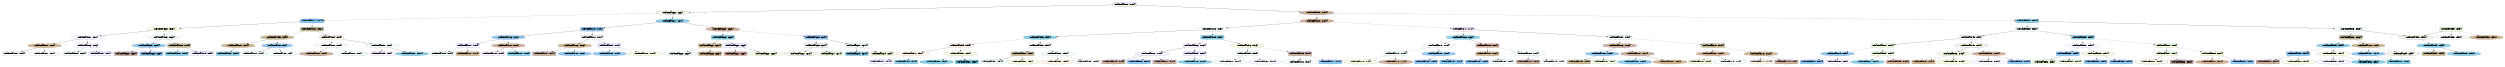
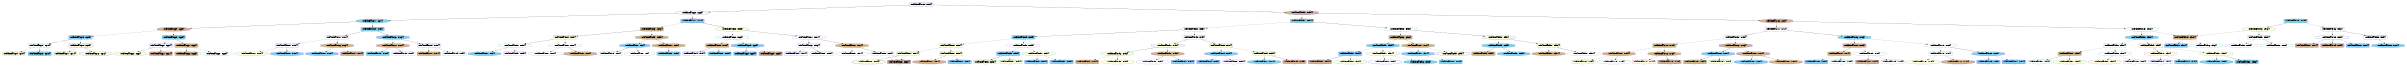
edge "Node{data=[2943, 2943]}" -> "Node{data=[3423, 3423]}": now "Node{data=[2943, 2943]}" -> "Node{data=[2945, 2945]}"
edge "Node{data=[5903, 5903]}" -> "Node{data=[5901, 5901]}": reversed
